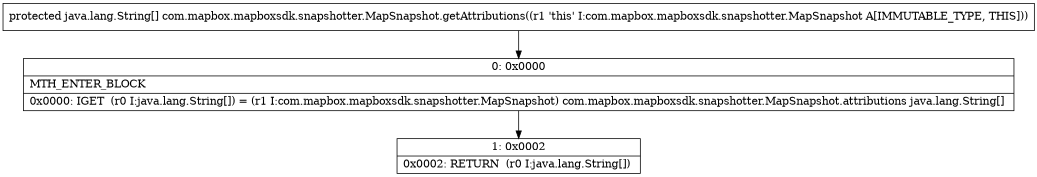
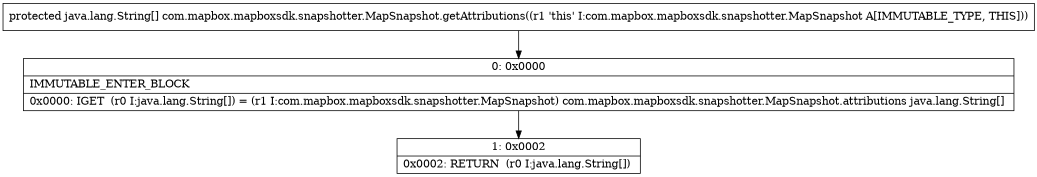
node "0: 0x0000": text "MTH_ENTER_BLOCK" -> "IMMUTABLE_ENTER_BLOCK"
